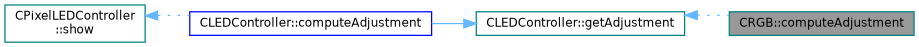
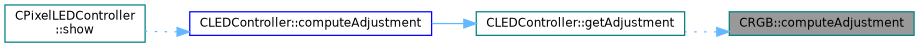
edge "CLEDController::computeAdjustment" -> "CPixelLEDController ::show": reversed
edge "CRGB::computeAdjustment" -> "CLEDController::getAdjustment": reversed
